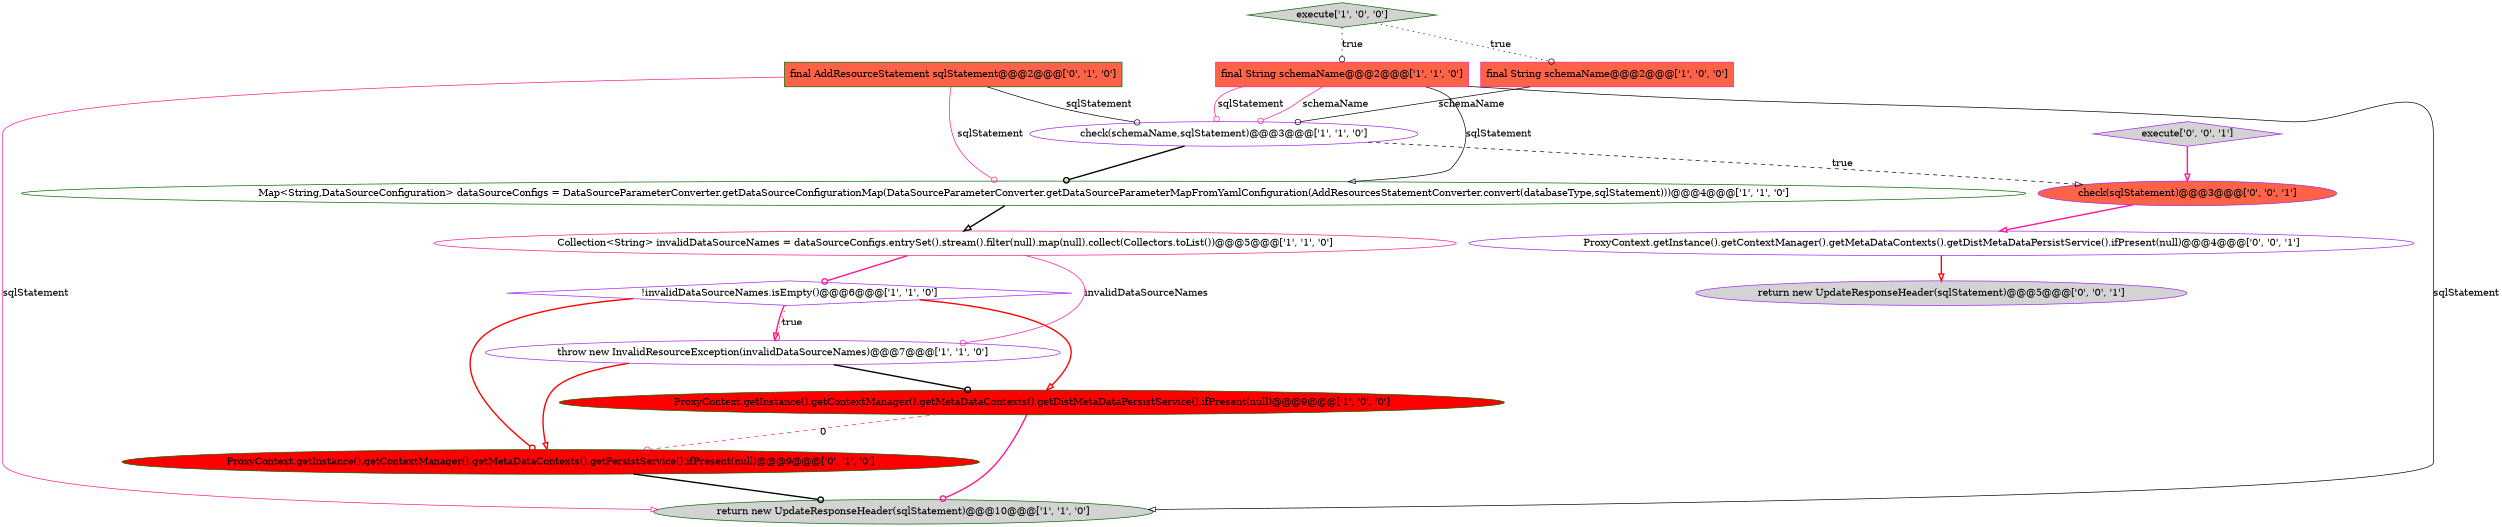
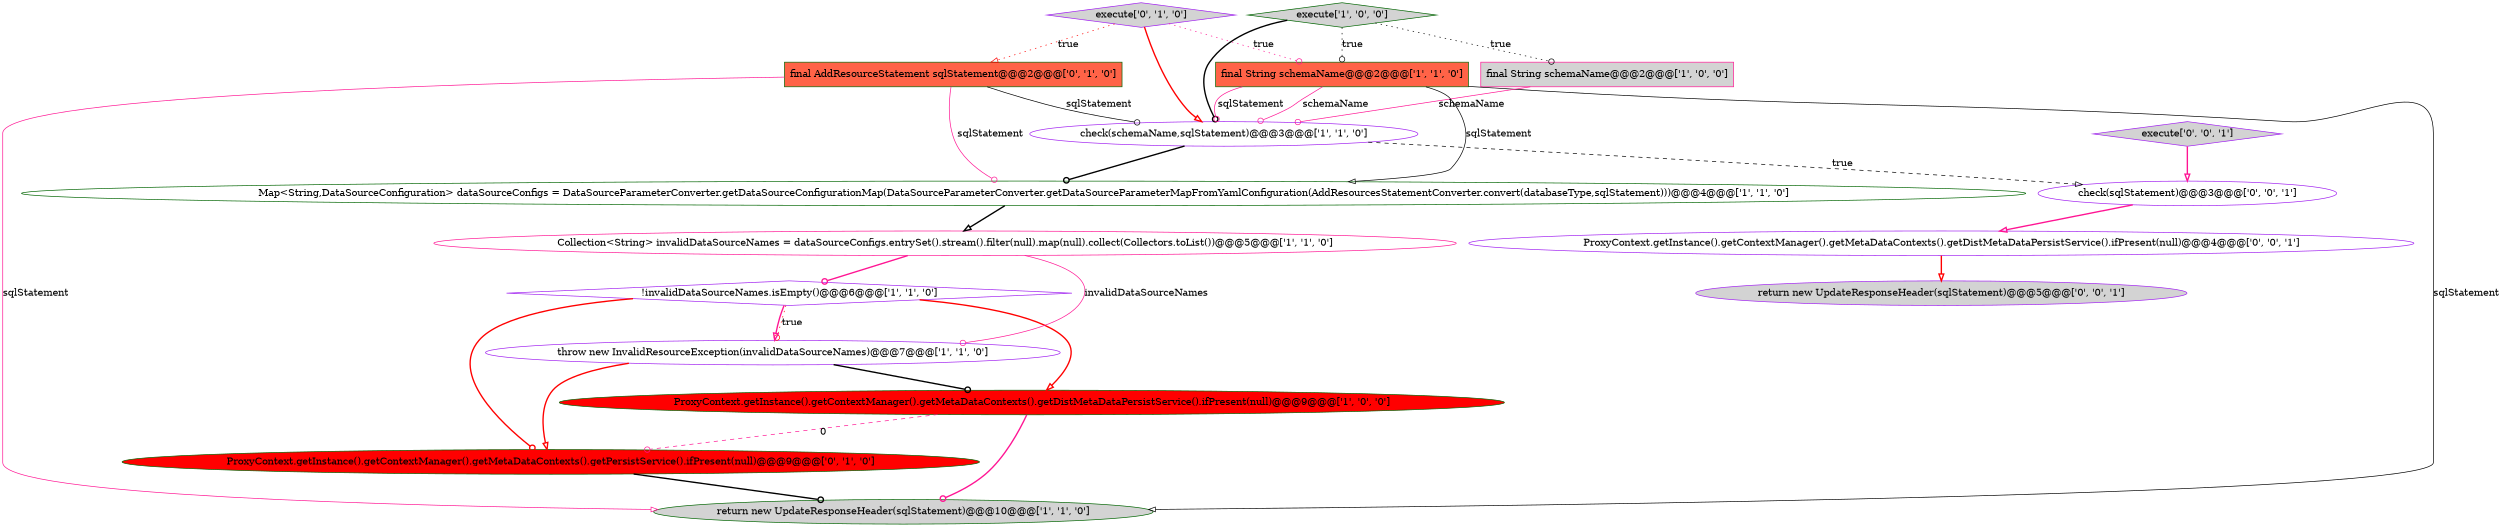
node "execute['0', '1', '0']": added
edge "execute['1', '0', '0']" -> "check(schemaName,sqlStatement)@@@3@@@['1', '1', '0']": added
node "final String schemaName@@@2@@@['1', '1', '0']": color deeppink -> darkgreen
node "final String schemaName@@@2@@@['1', '0', '0']": fillcolor tomato -> lightgray
edge "final String schemaName@@@2@@@['1', '0', '0']" -> "check(schemaName,sqlStatement)@@@3@@@['1', '1', '0']": color black -> deeppink
node "check(sqlStatement)@@@3@@@['0', '0', '1']": fillcolor tomato -> white
